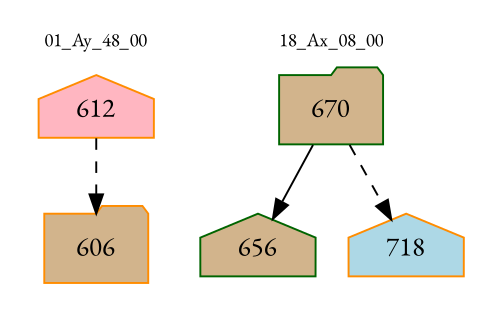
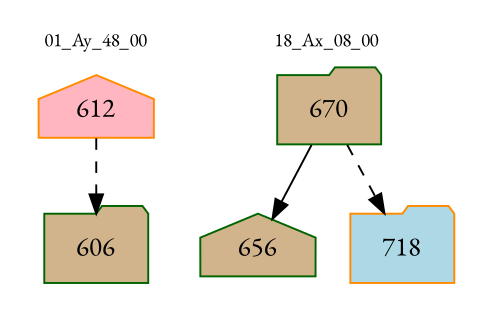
node "606": color darkorange -> darkgreen
node "718": shape house -> folder
